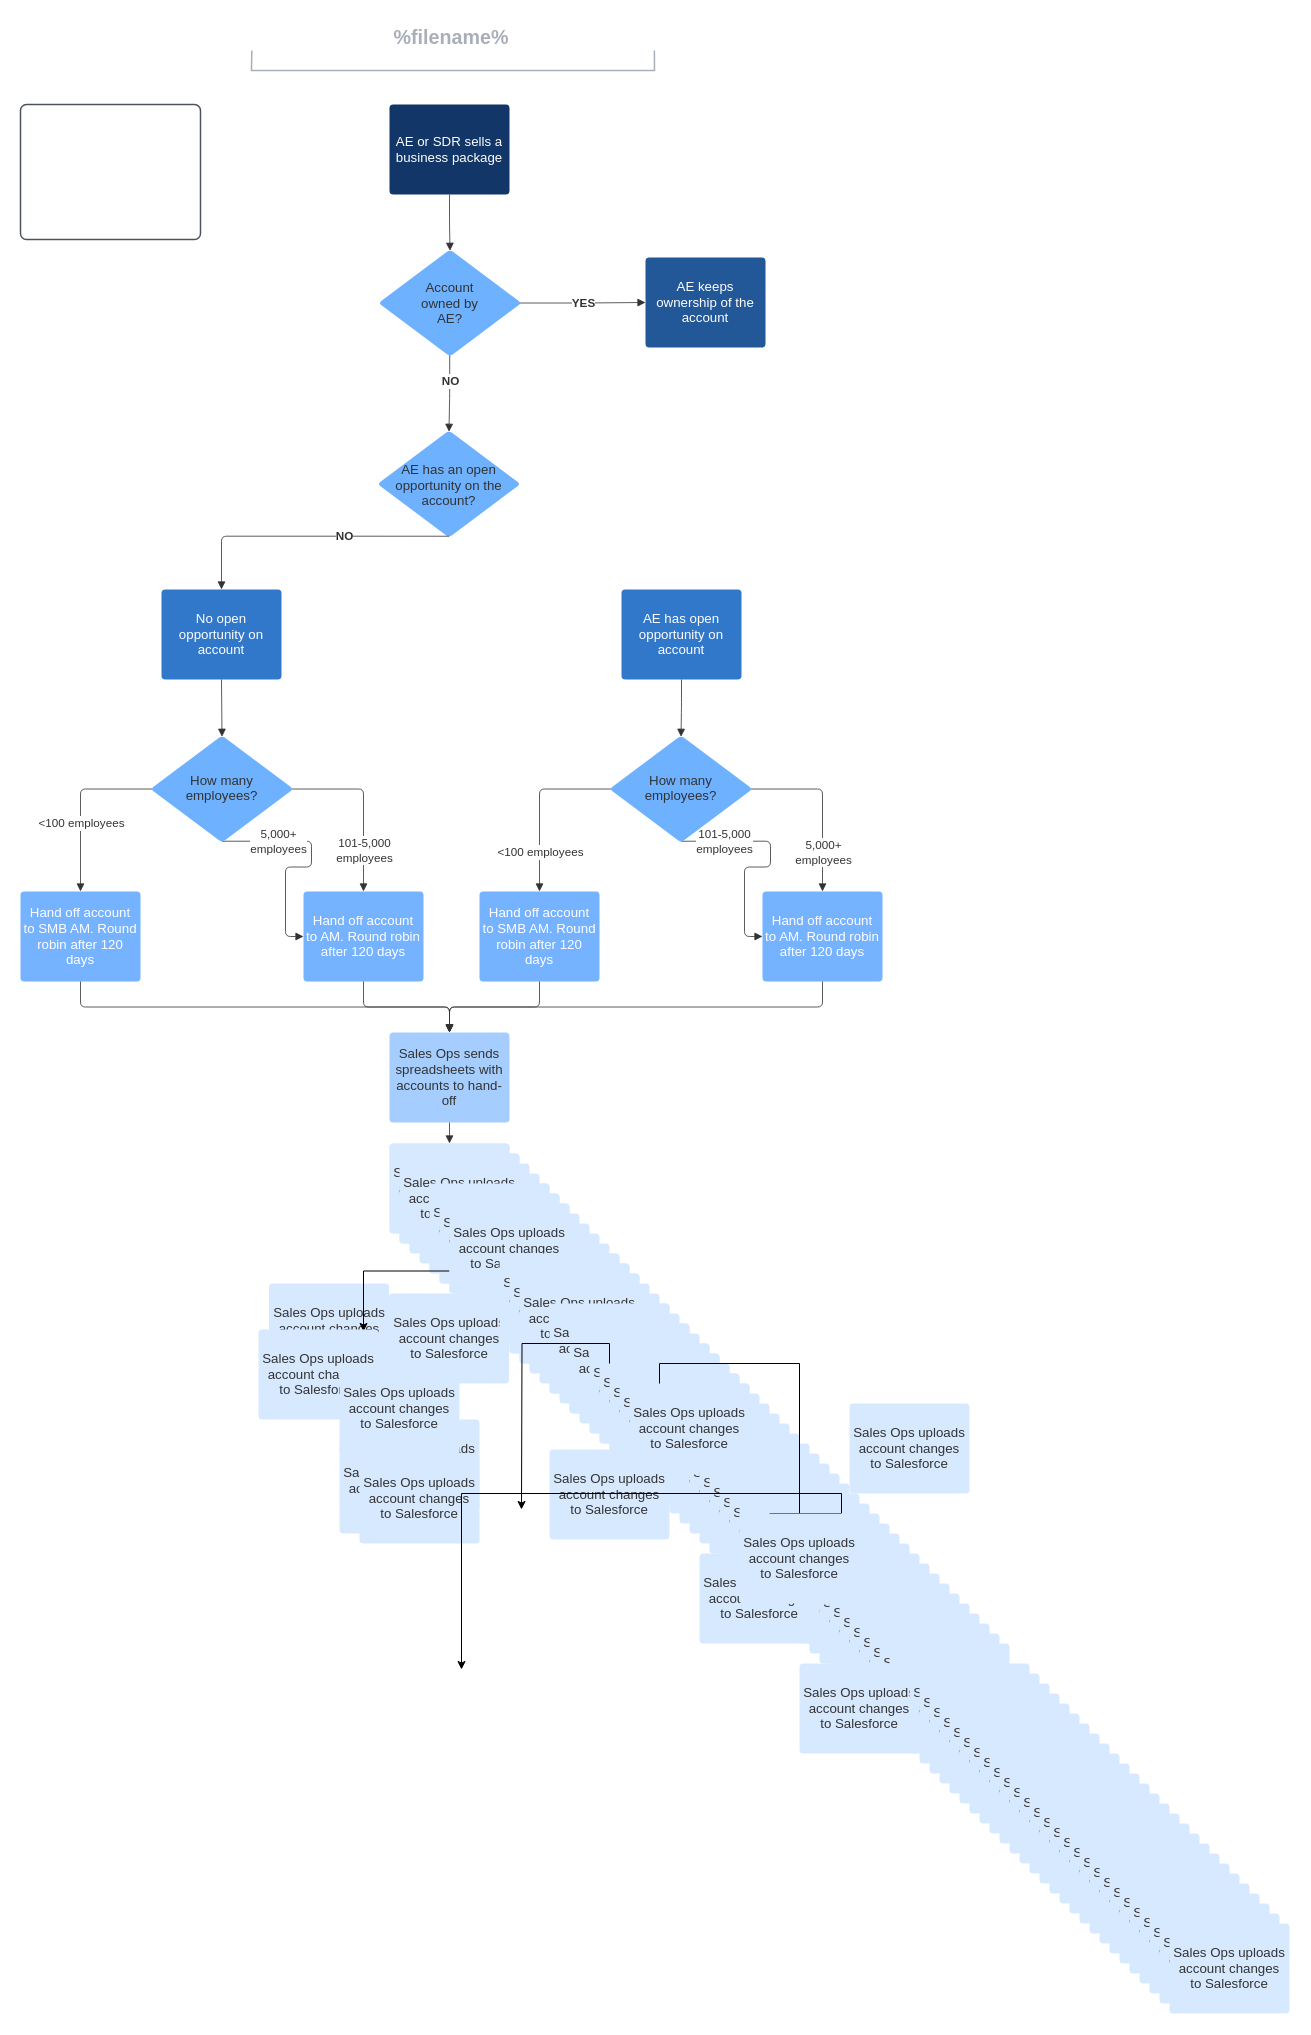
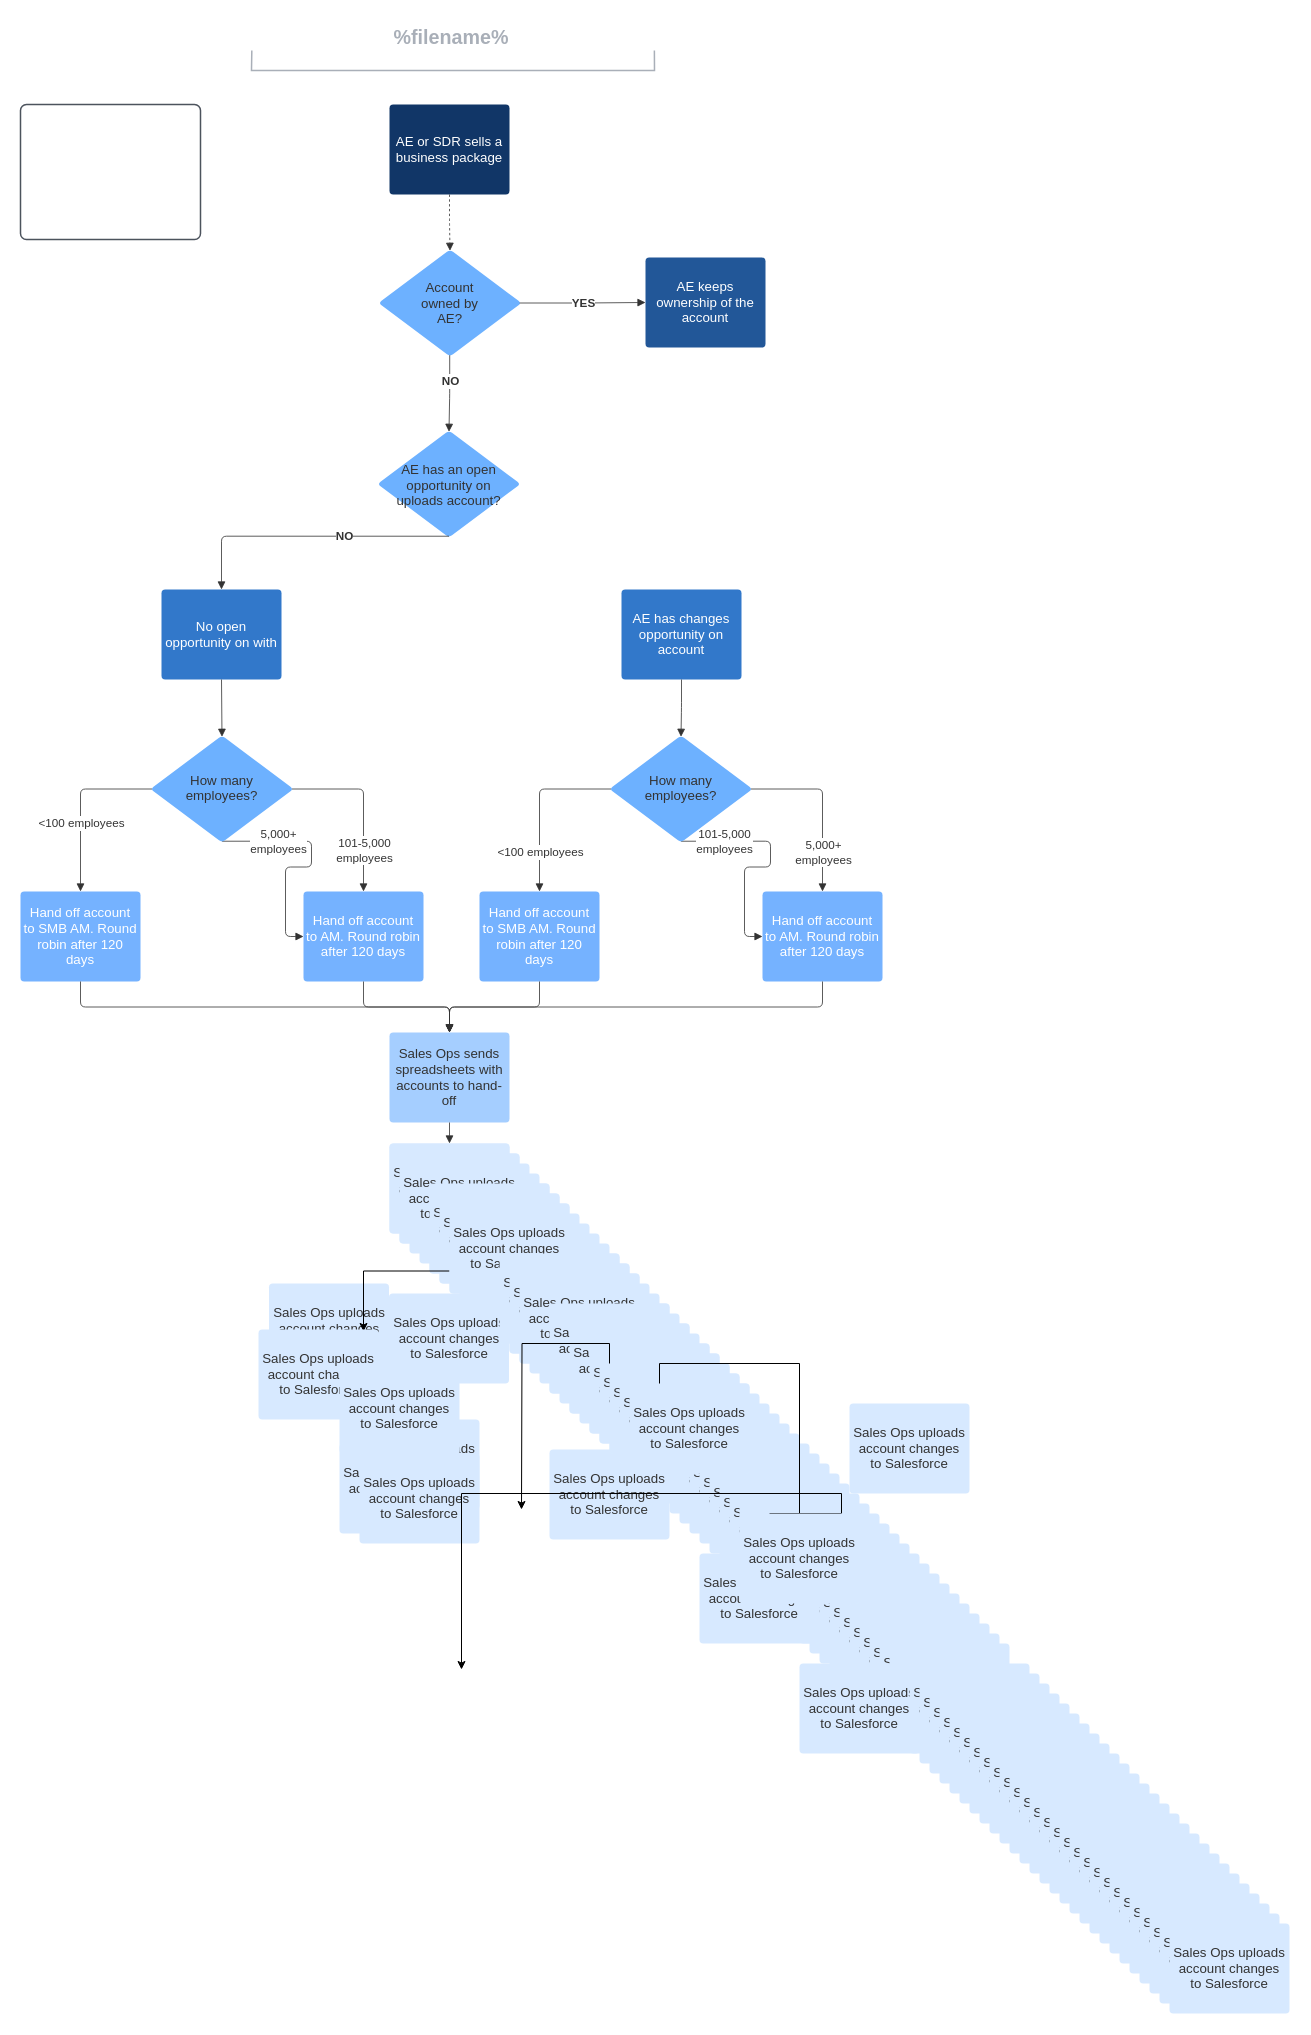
edge "AE or SDR sells a business package" -> "Account owned by AE?": style solid -> dashed
node "AE has an open opportunity on the account?": label "AE has an open opportunity on the account?" -> "AE has an open opportunity on uploads account?"
node "No open opportunity on account": label "No open opportunity on account" -> "No open opportunity on with"
node "AE has open opportunity on account": label "AE has open opportunity on account" -> "AE has changes opportunity on account"
